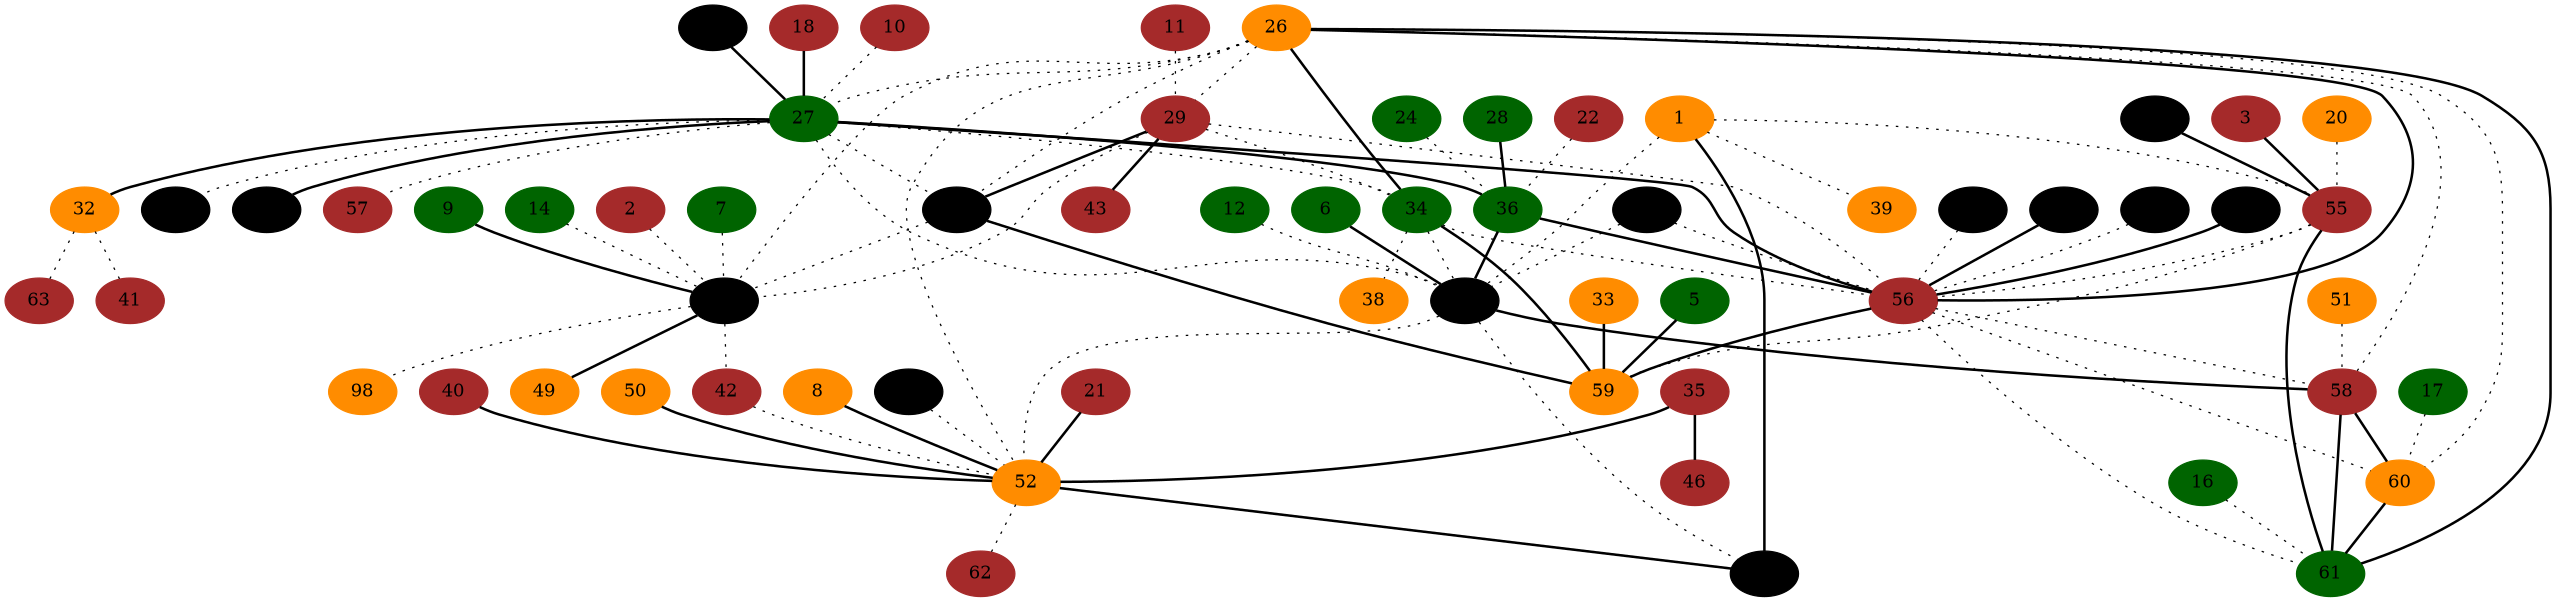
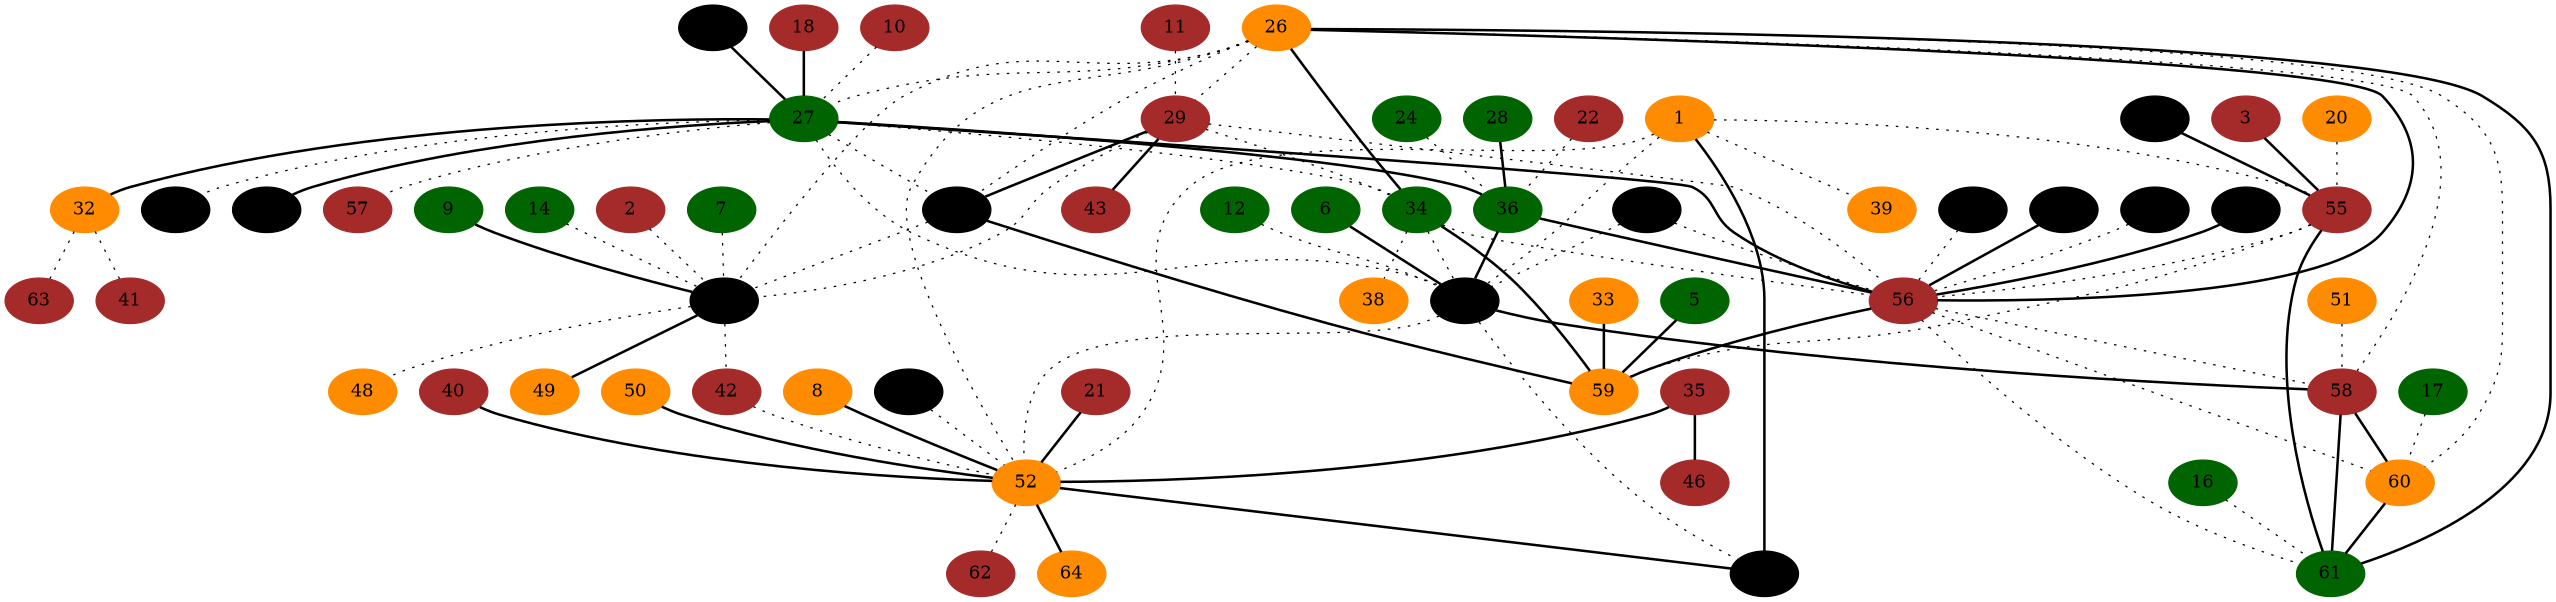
edge "1" -- "52": added
node "98": label "98" -> "48"
node "64": added
